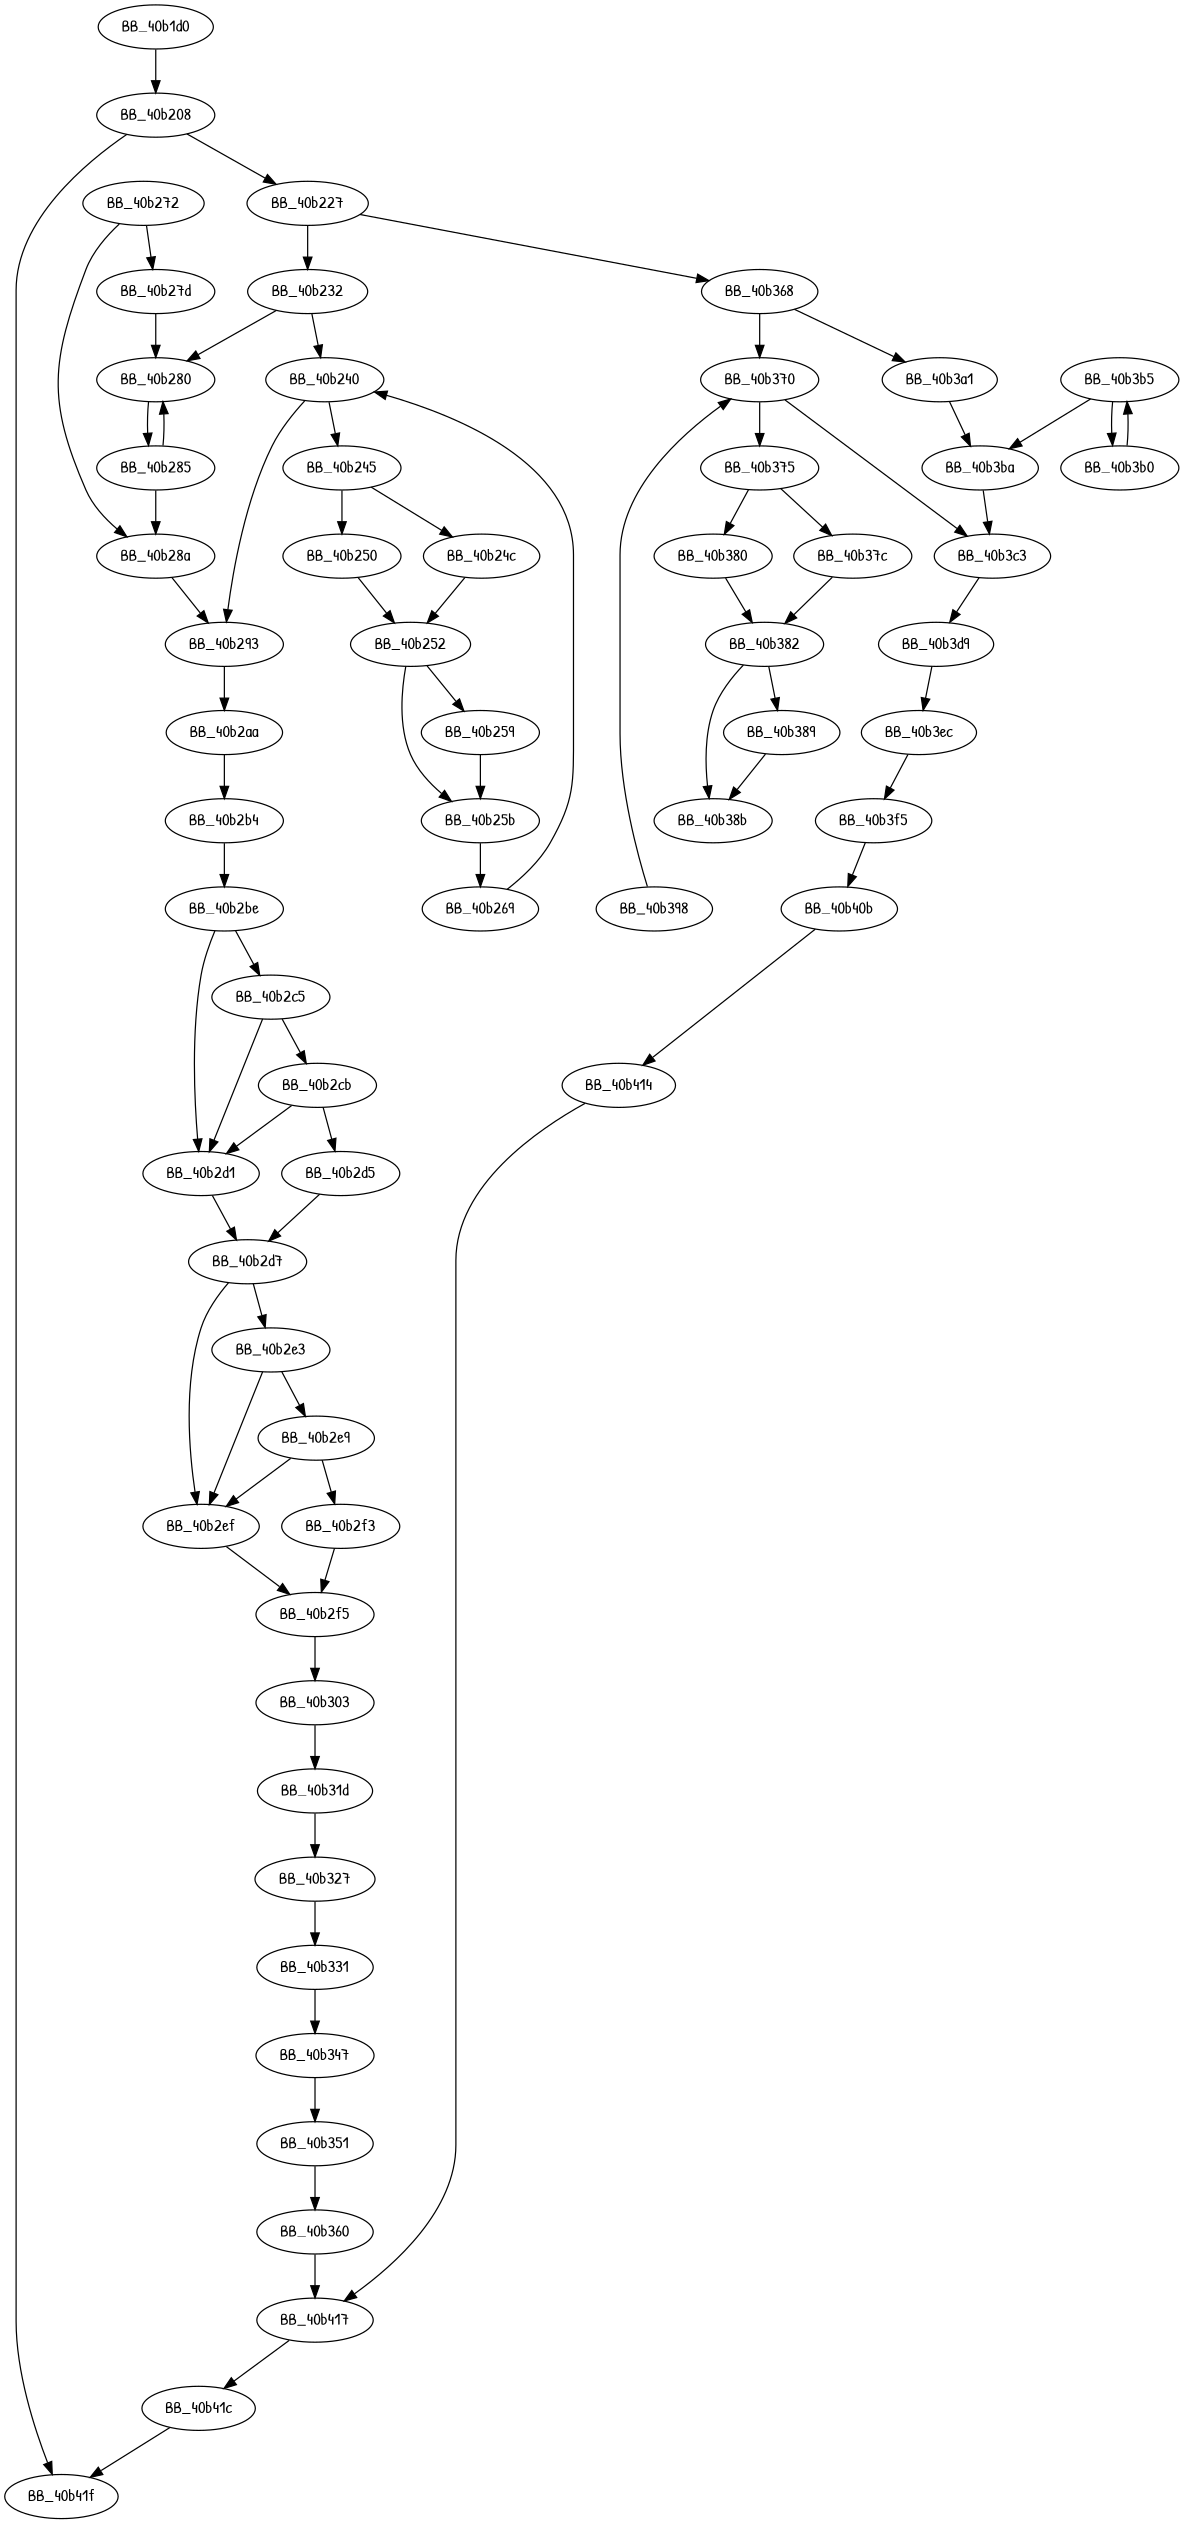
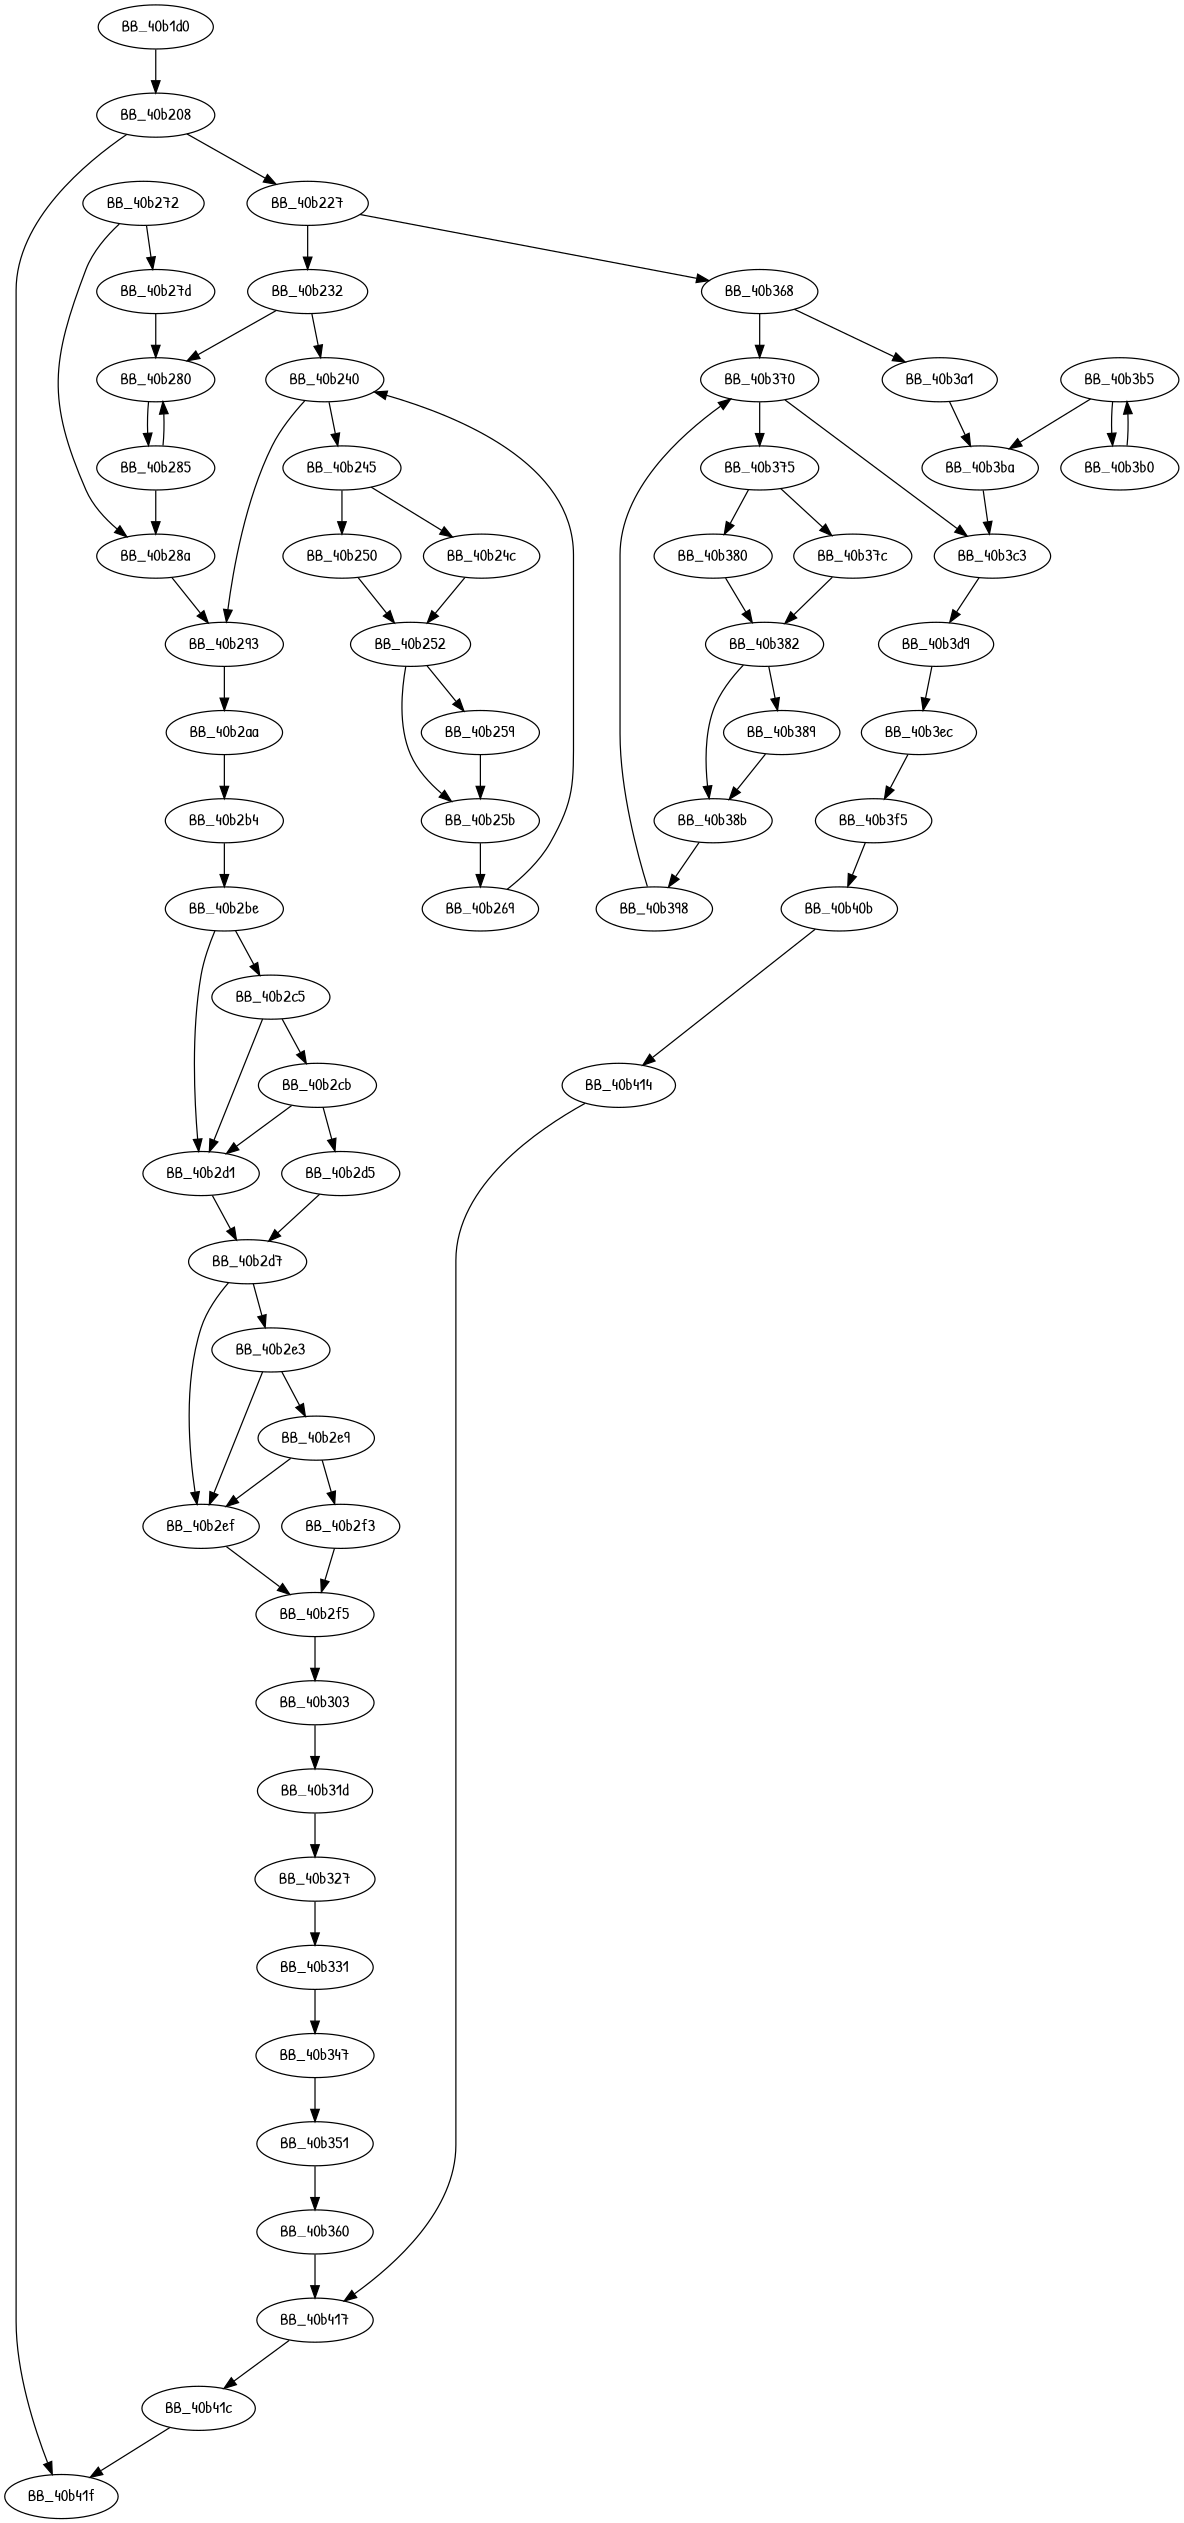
edge "BB_40b38b" -> "BB_40b398": added
